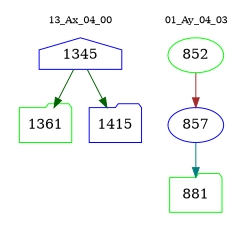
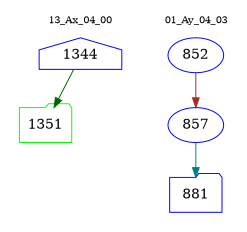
node "1345": label "1345" -> "1344"
node "852": color green -> blue
node "1361": label "1361" -> "1351"
node "1415": removed
node "881": color green -> blue
